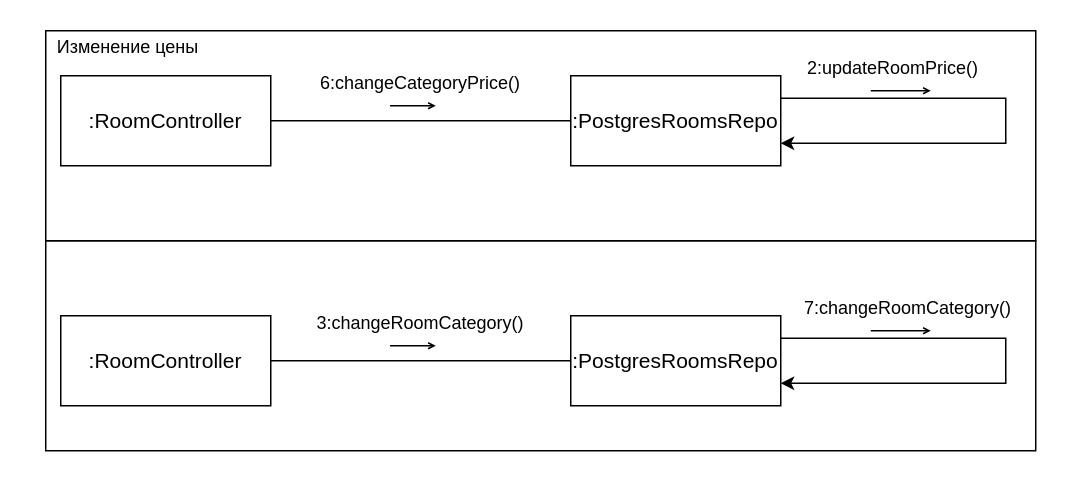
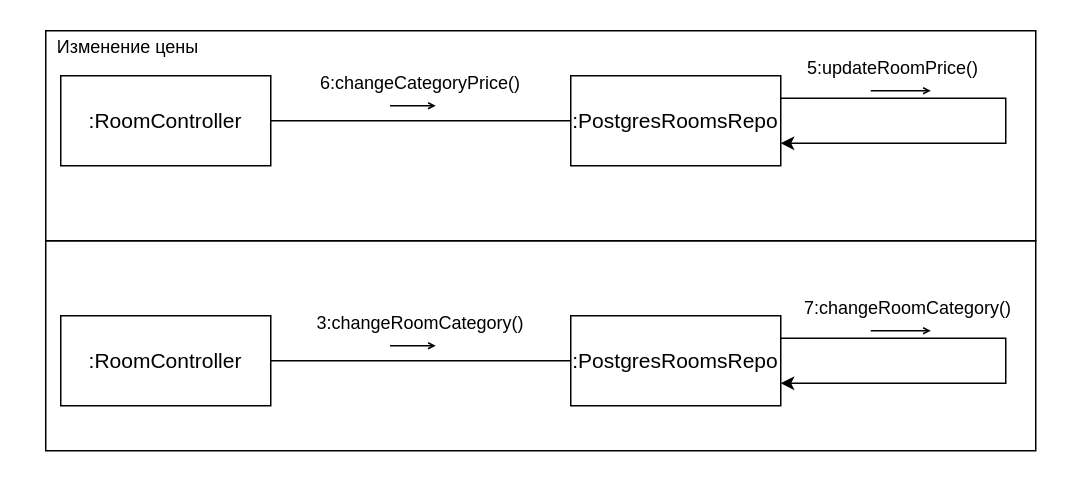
node "2:updateRoomPrice()": label "2:updateRoomPrice()" -> "5:updateRoomPrice()"
